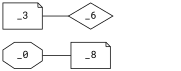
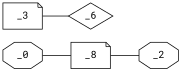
node "_2": added
